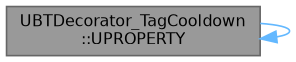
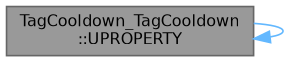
node "UBTDecorator_TagCooldown ::UPROPERTY": label "UBTDecorator_TagCooldown ::UPROPERTY" -> "TagCooldown_TagCooldown ::UPROPERTY"
